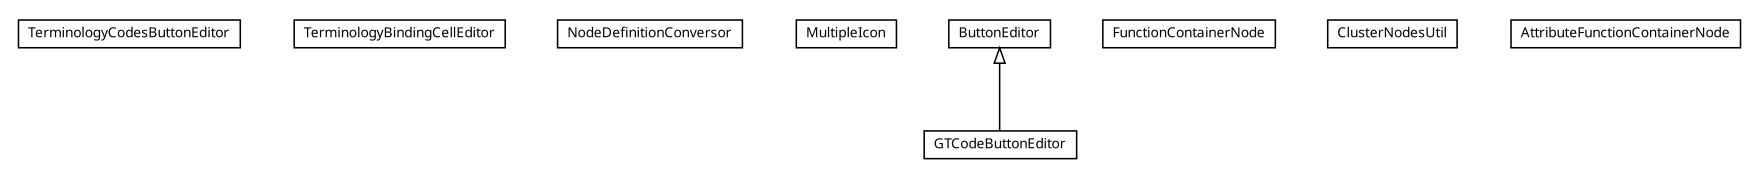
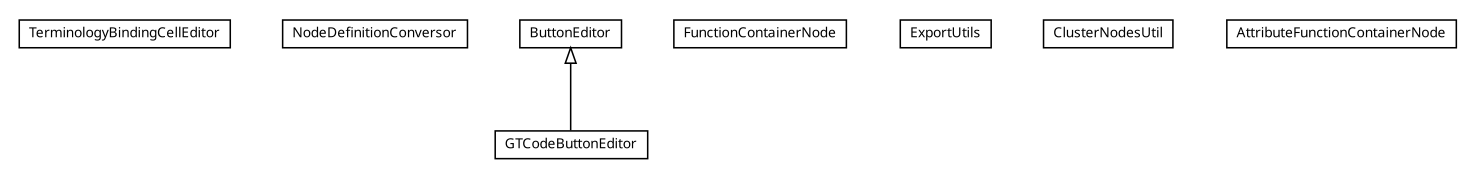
node "TerminologyCodesButtonEditor": removed
node "MultipleIcon": removed
node "ExportUtils": added
